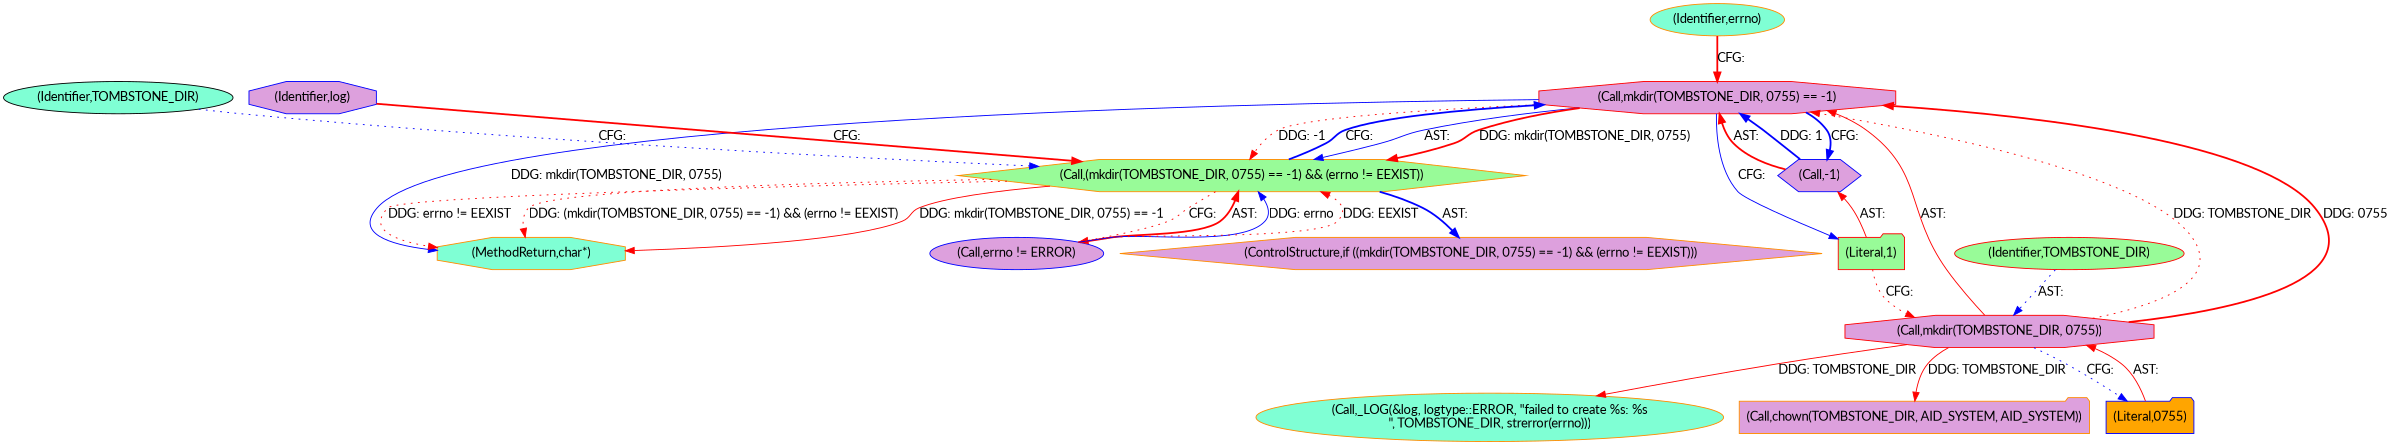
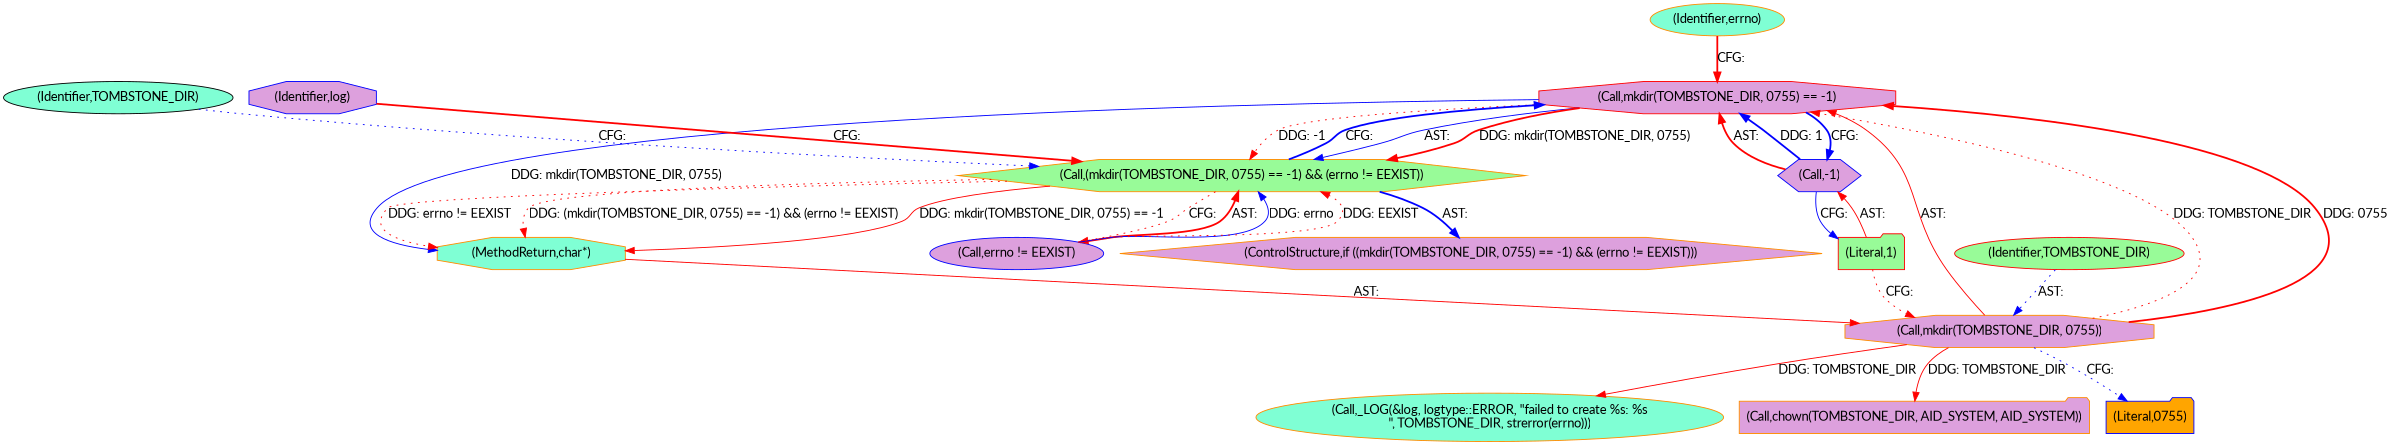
edge "(Call,mkdir(TOMBSTONE_DIR, 0755) == -1)" -> "(Literal,1)": now "(Call,-1)" -> "(Literal,1)"
node "(Call,errno != ERROR)": label "(Call,errno != ERROR)" -> "(Call,errno != EEXIST)"
node "(Call,mkdir(TOMBSTONE_DIR, 0755))": color red -> darkorange
edge "(Literal,0755)" -> "(Call,mkdir(TOMBSTONE_DIR, 0755))": now "(MethodReturn,char*)" -> "(Call,mkdir(TOMBSTONE_DIR, 0755))"
